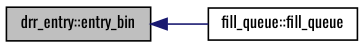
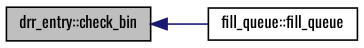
node "drr_entry::entry_bin": label "drr_entry::entry_bin" -> "drr_entry::check_bin"
